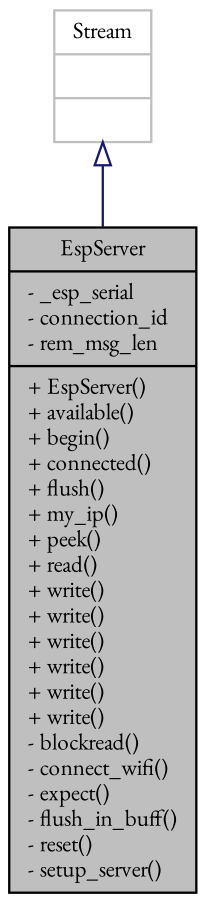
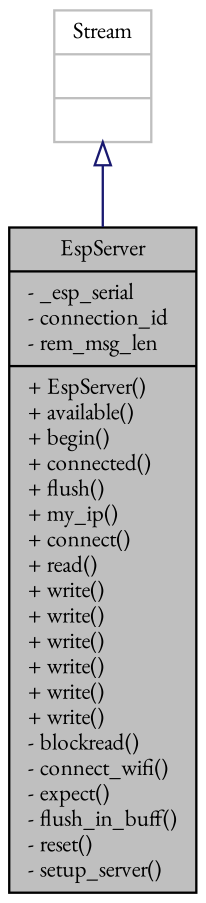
node "EspServer": text "+ peek()" -> "+ connect()"
